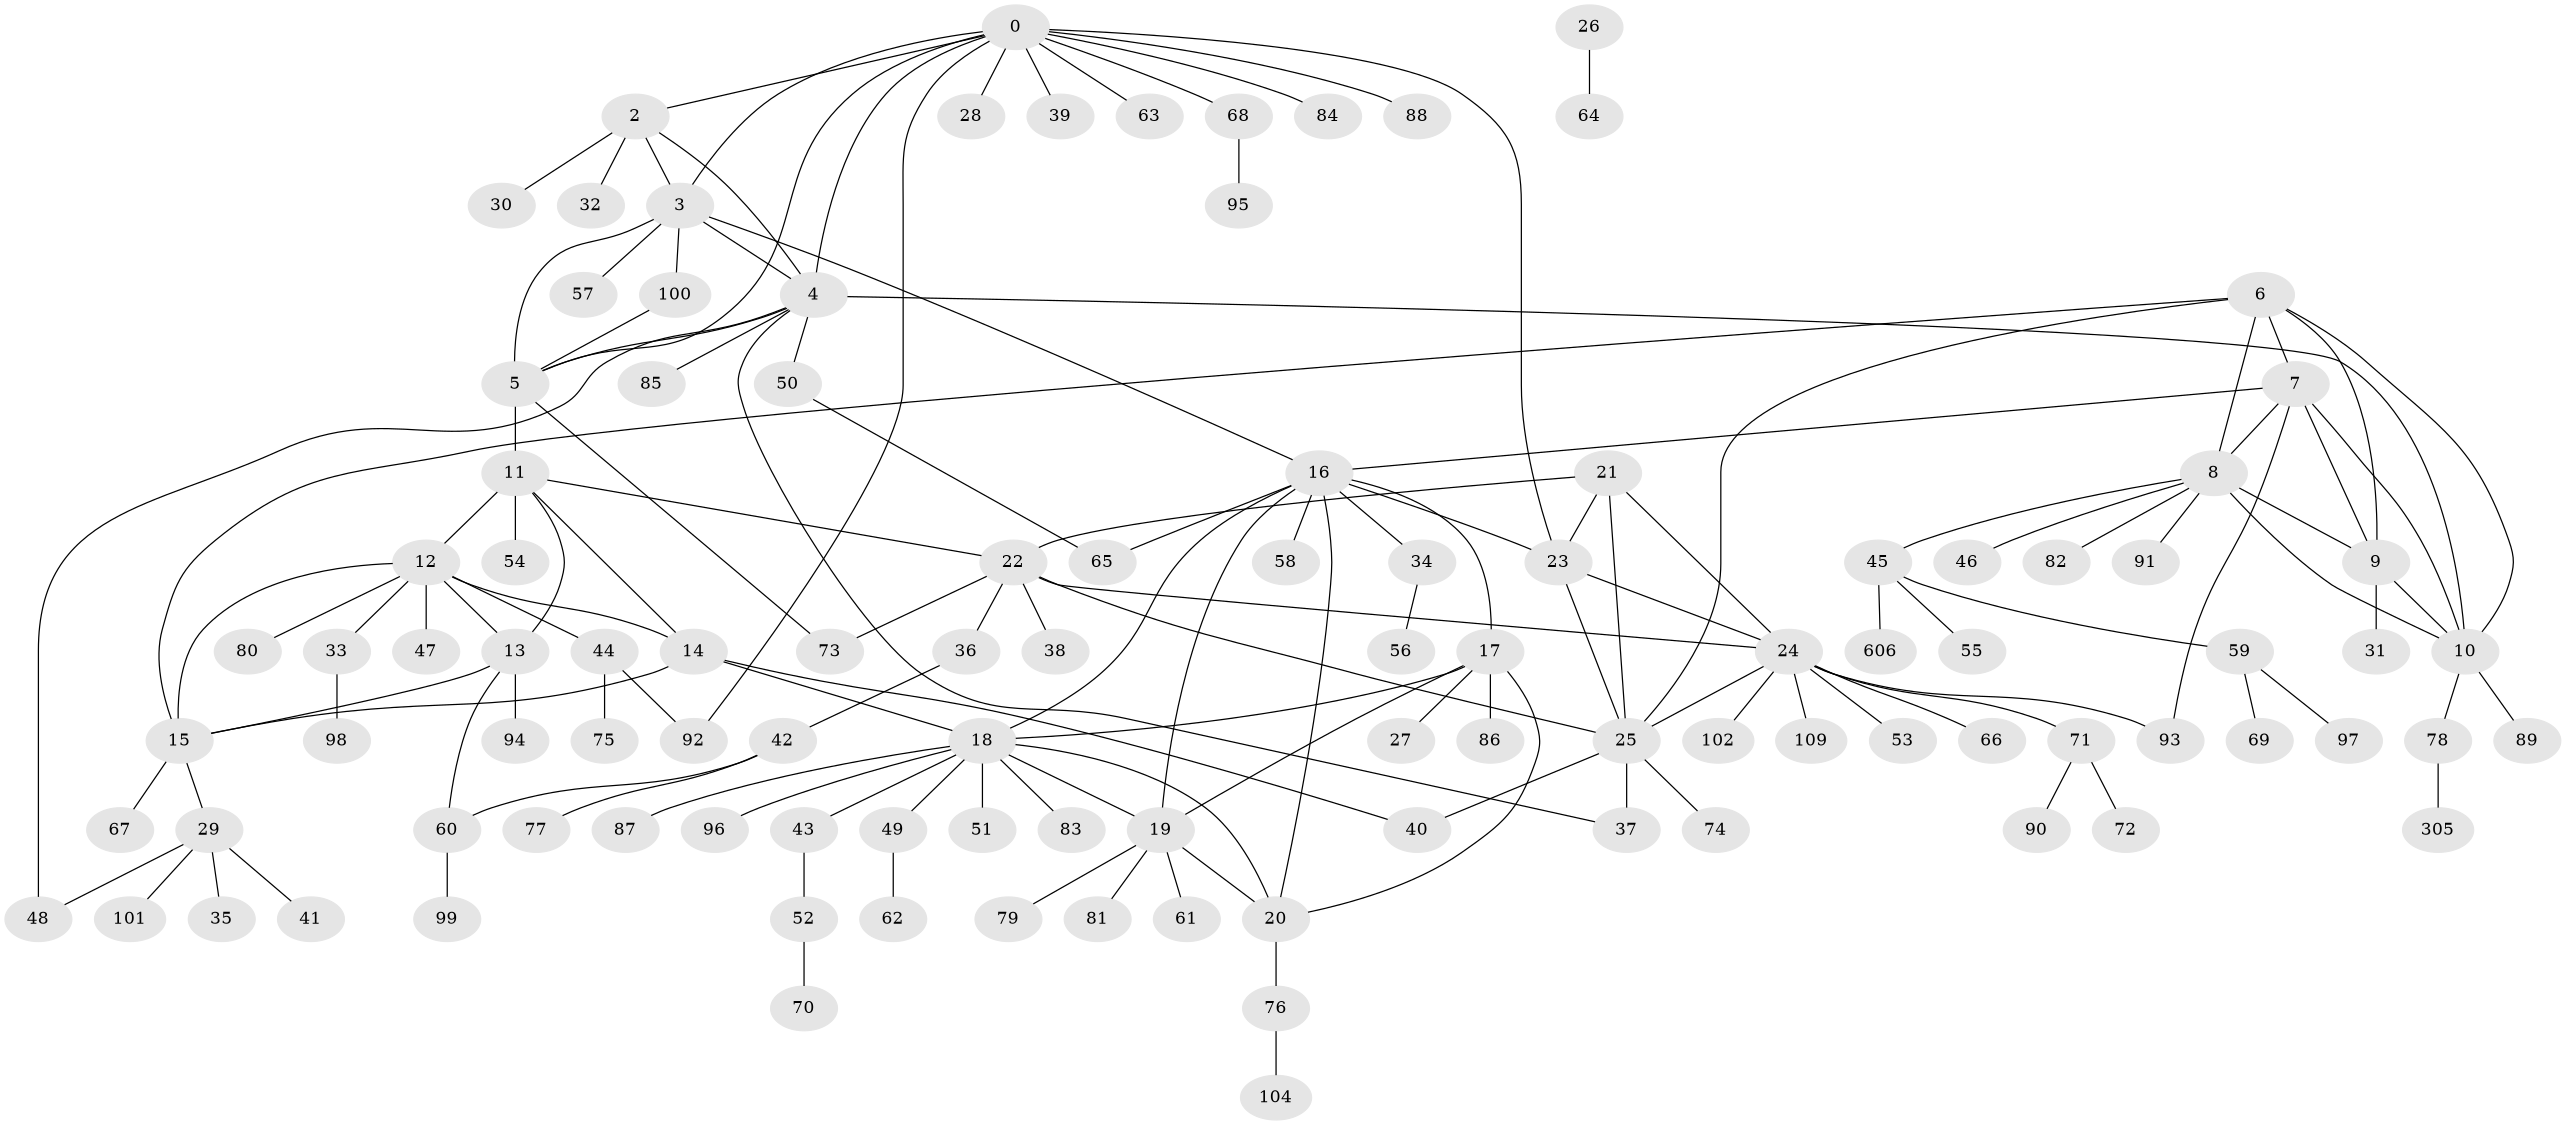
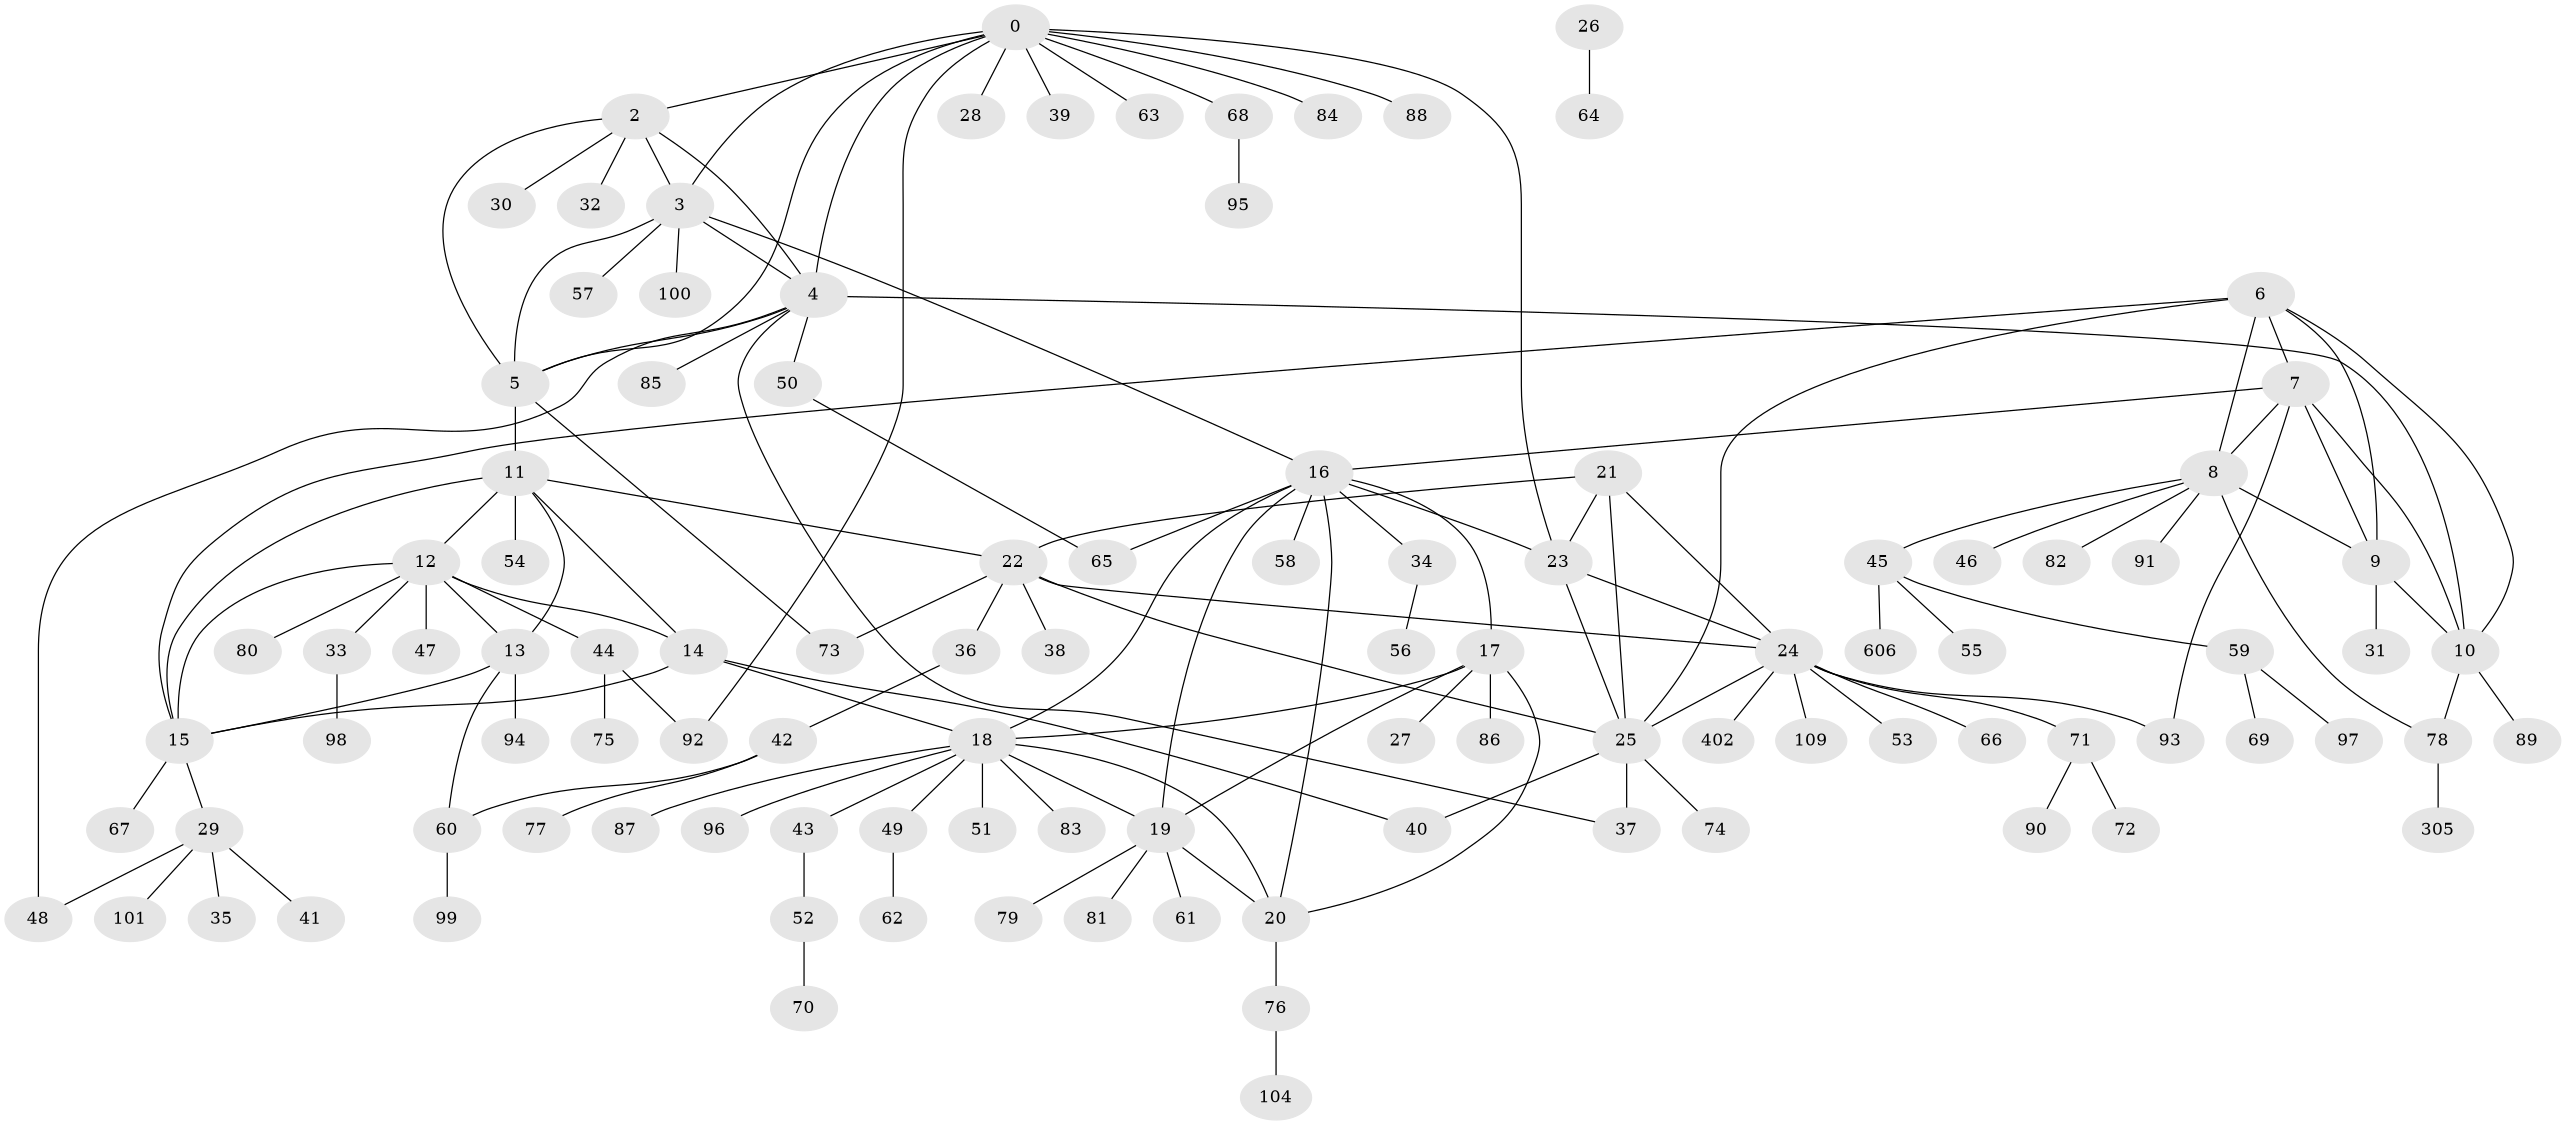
edge "100" -- "5": now "2" -- "5"
edge "11" -- "15": added
edge "8" -- "10": now "8" -- "78"
node "102": label "102" -> "402"
